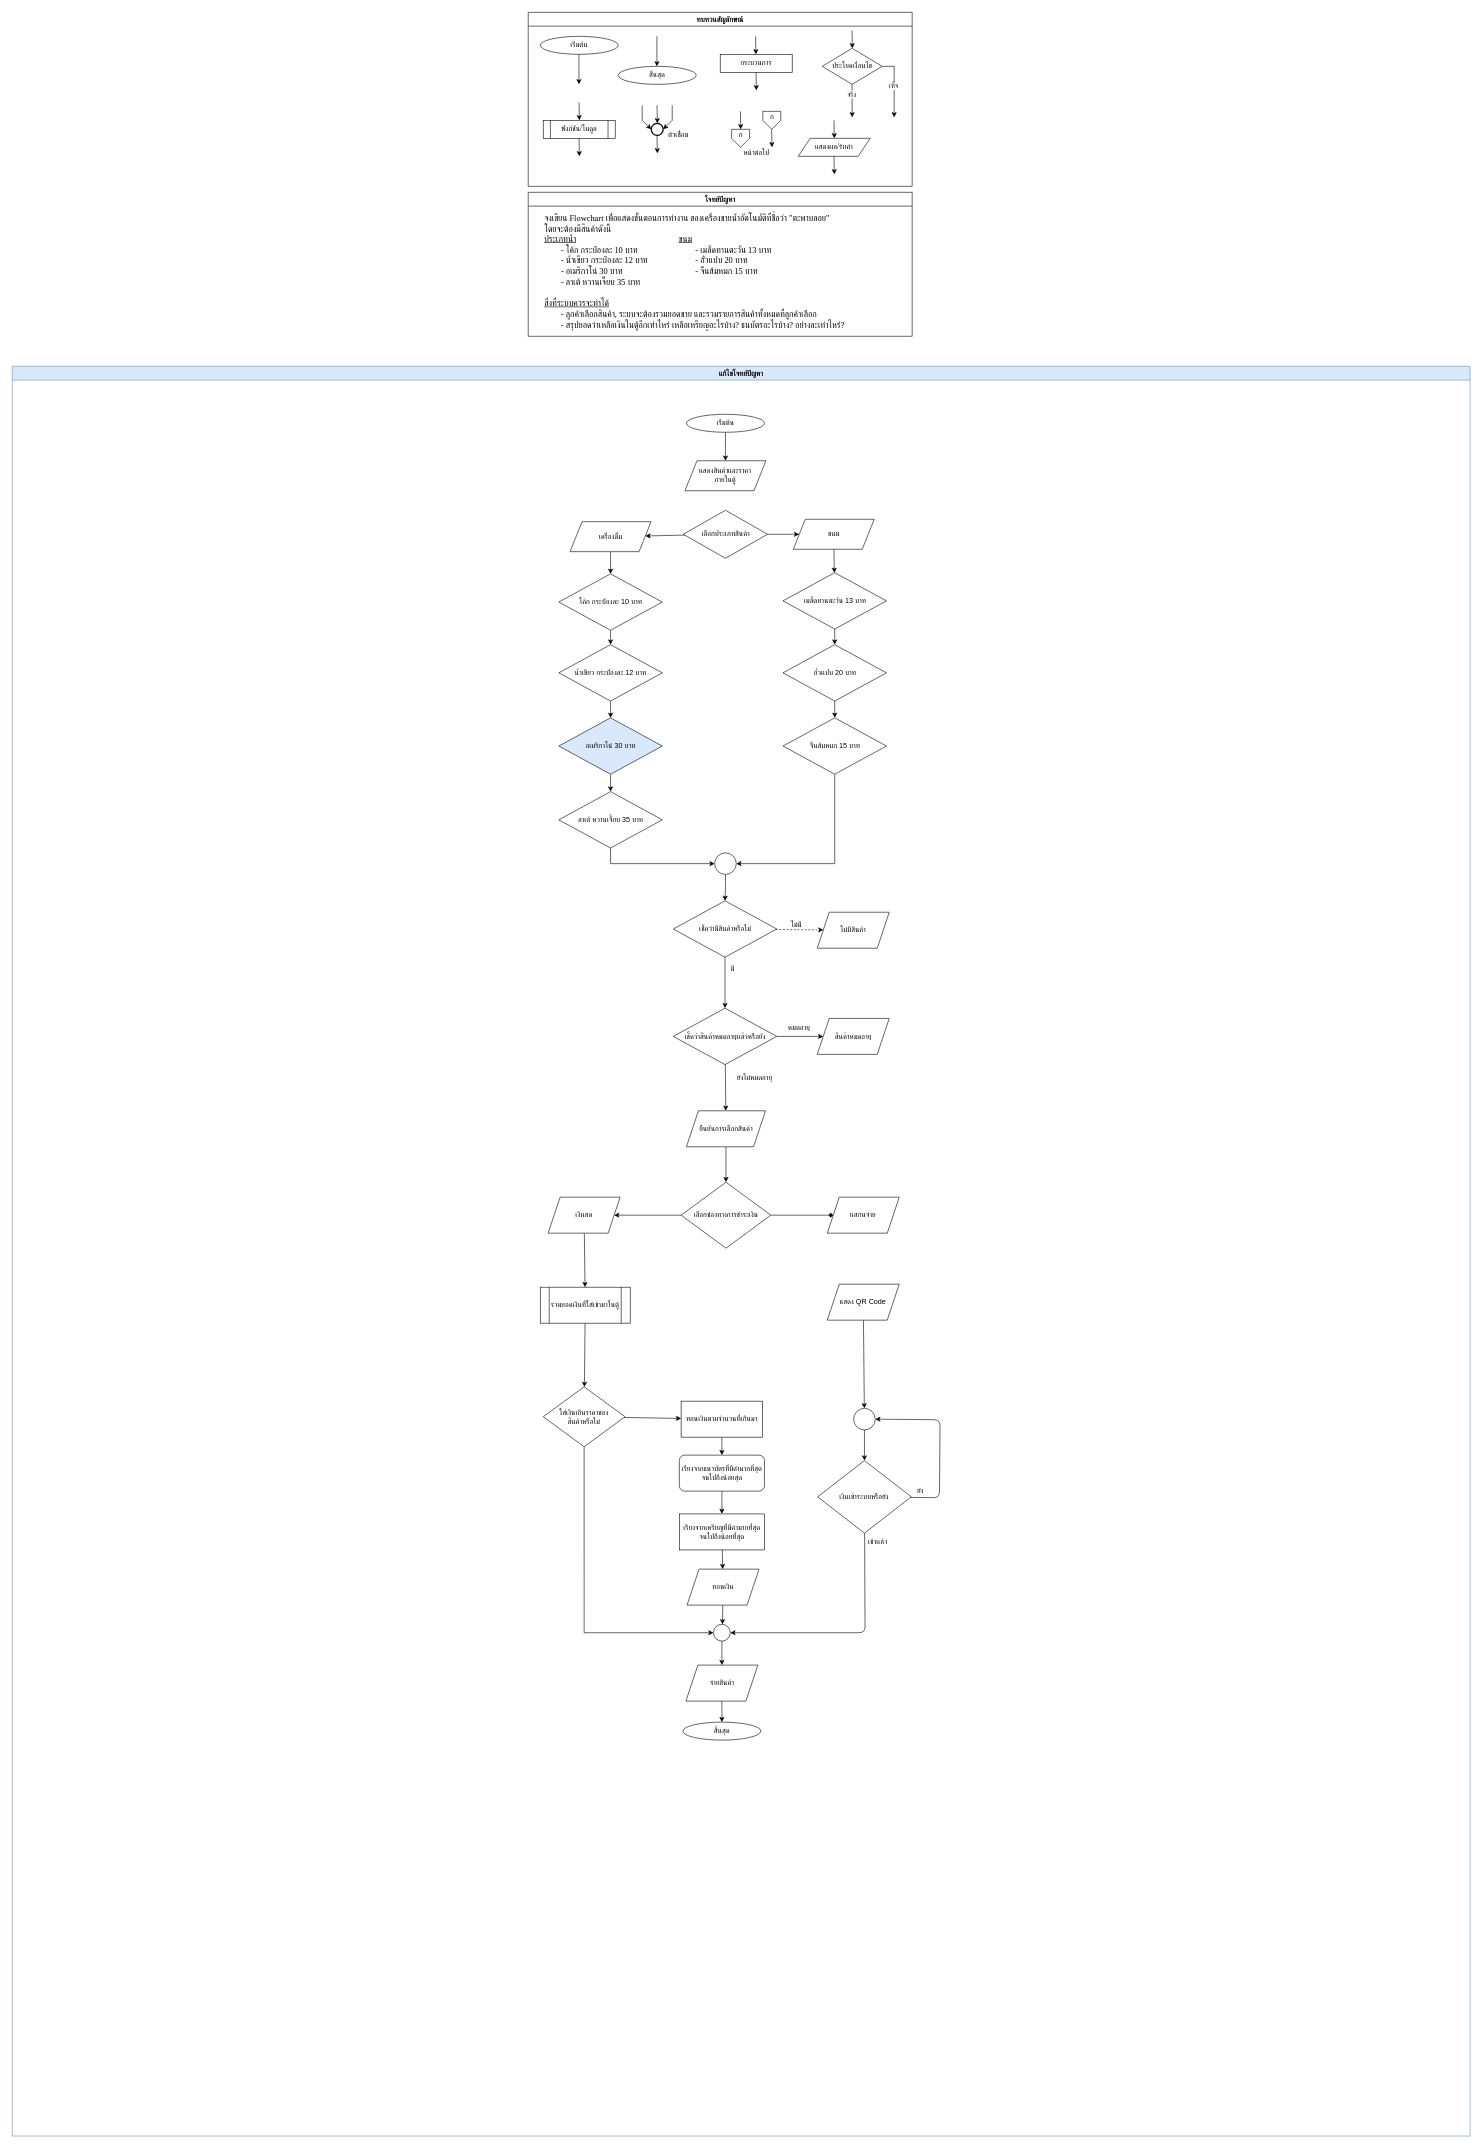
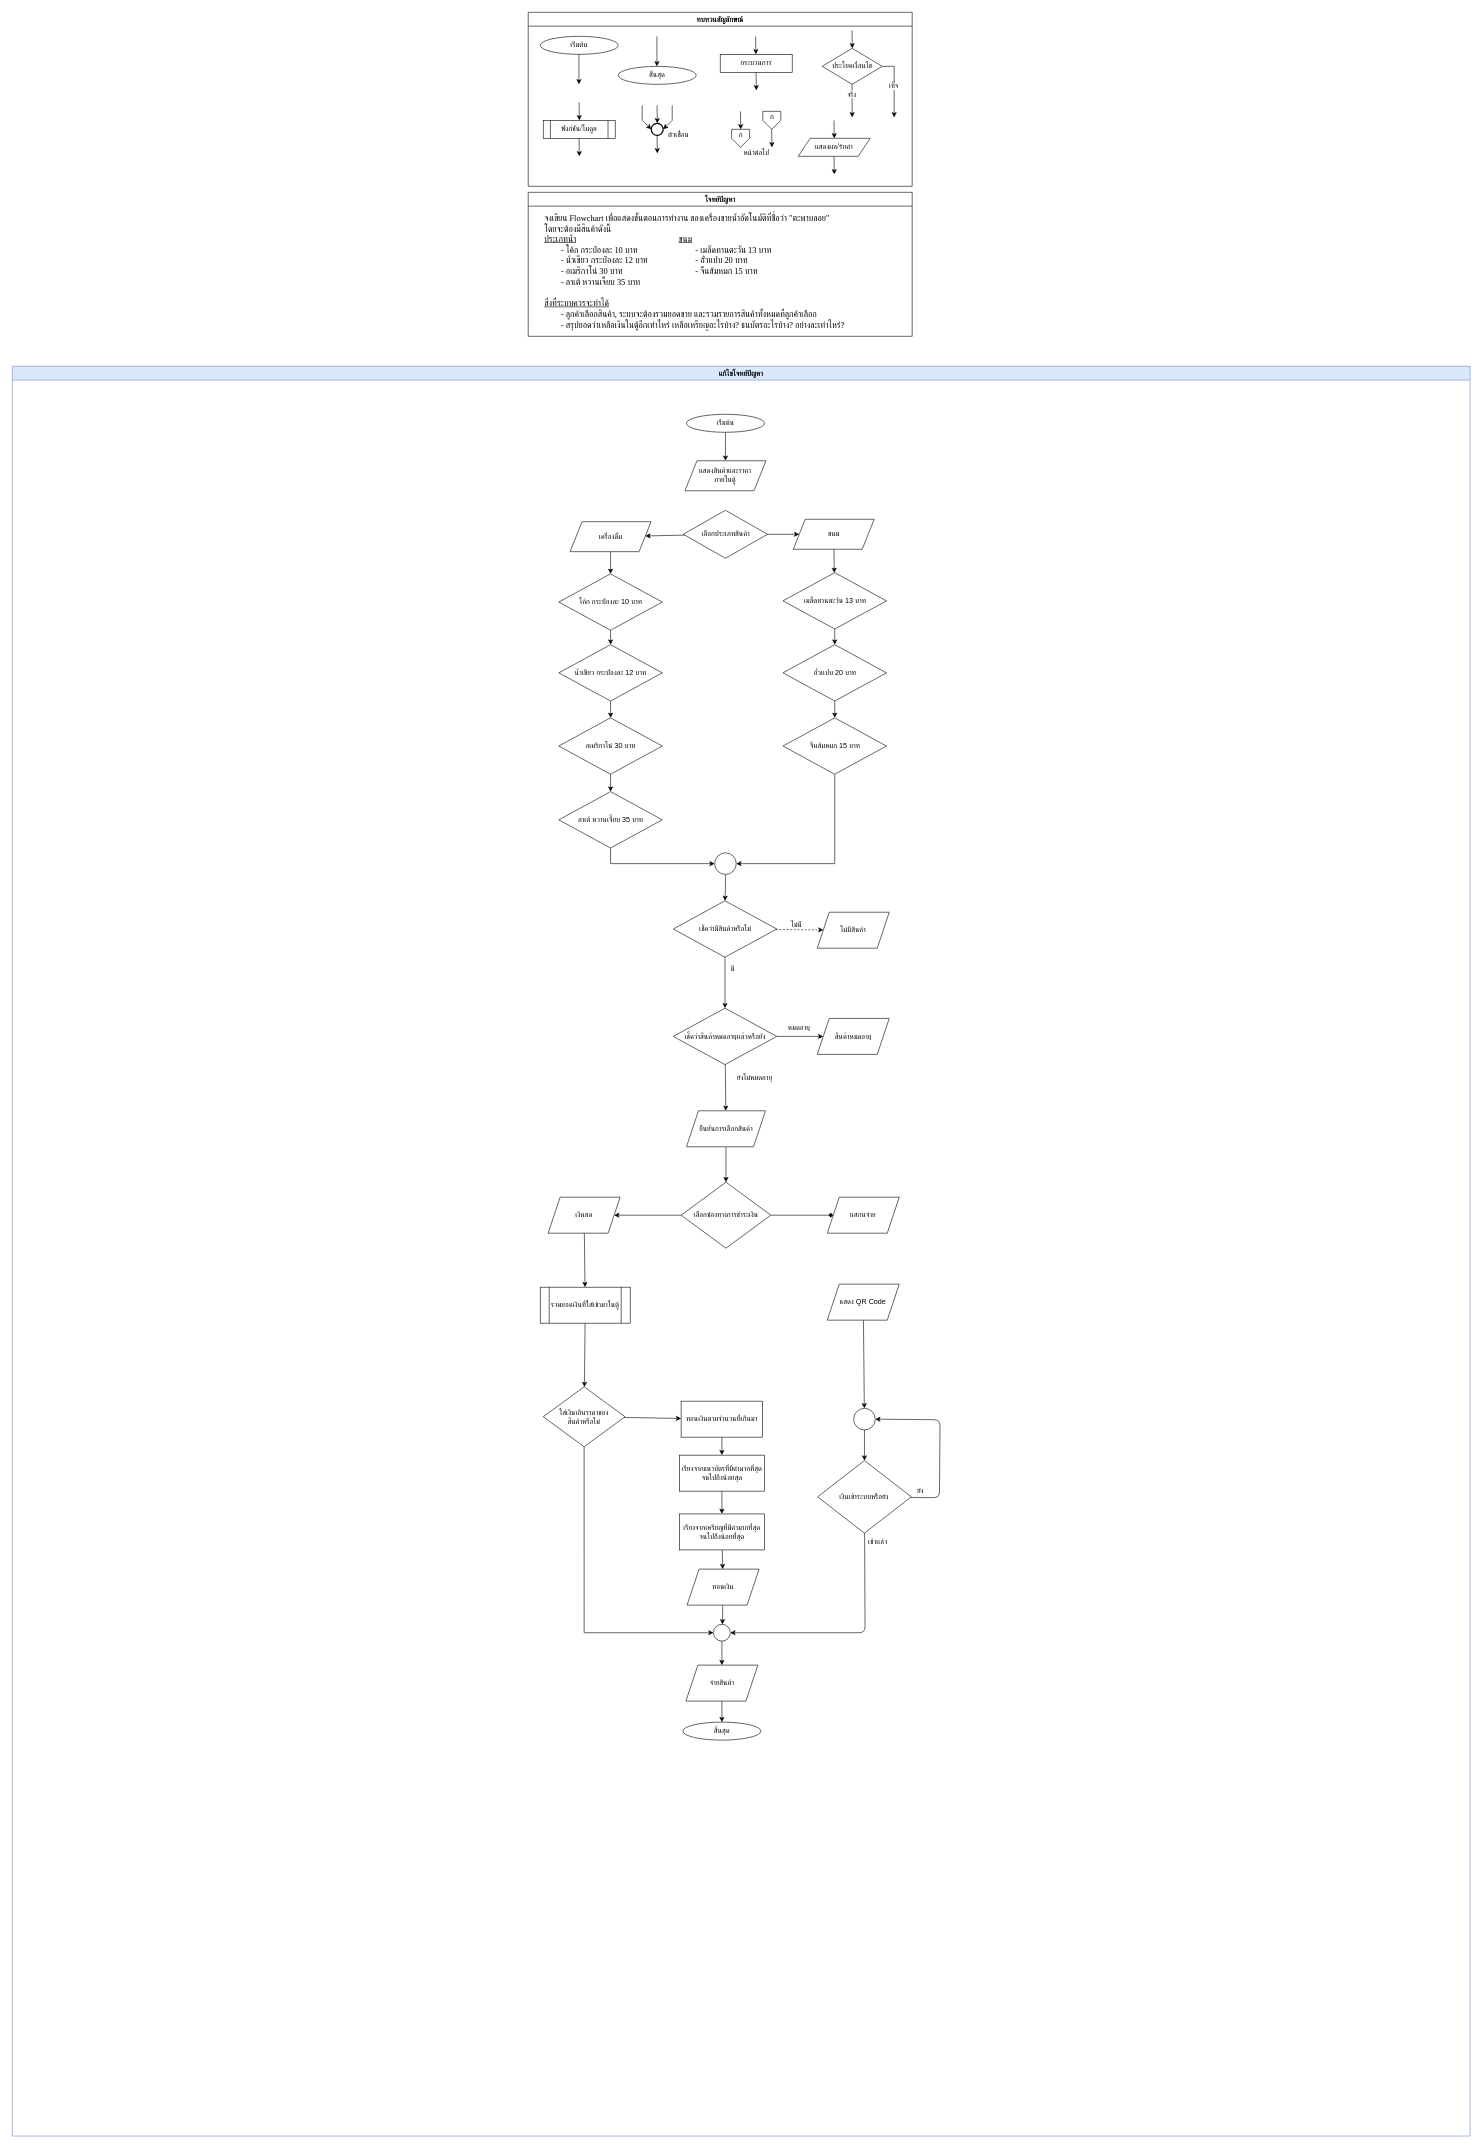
node "อเมริกาโน่ 30 บาท": fillcolor #dae8fc -> #ffffff
node "เรียงจากธนาบัตรที่มีค่ามากที่สุดจนไปถึงน้อยสุด": shape rounded rectangle -> rectangle
